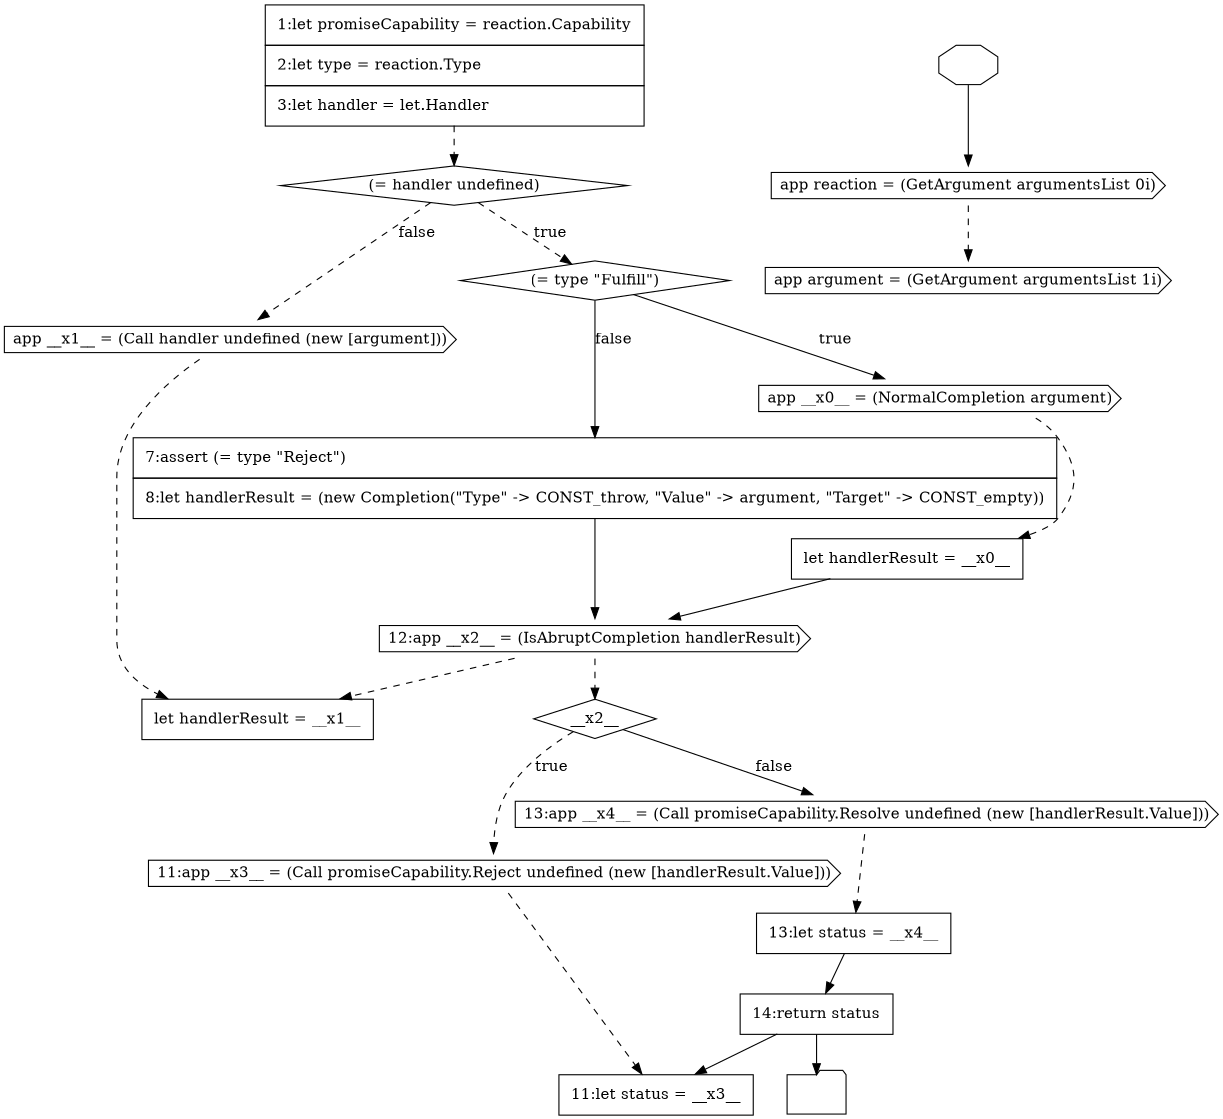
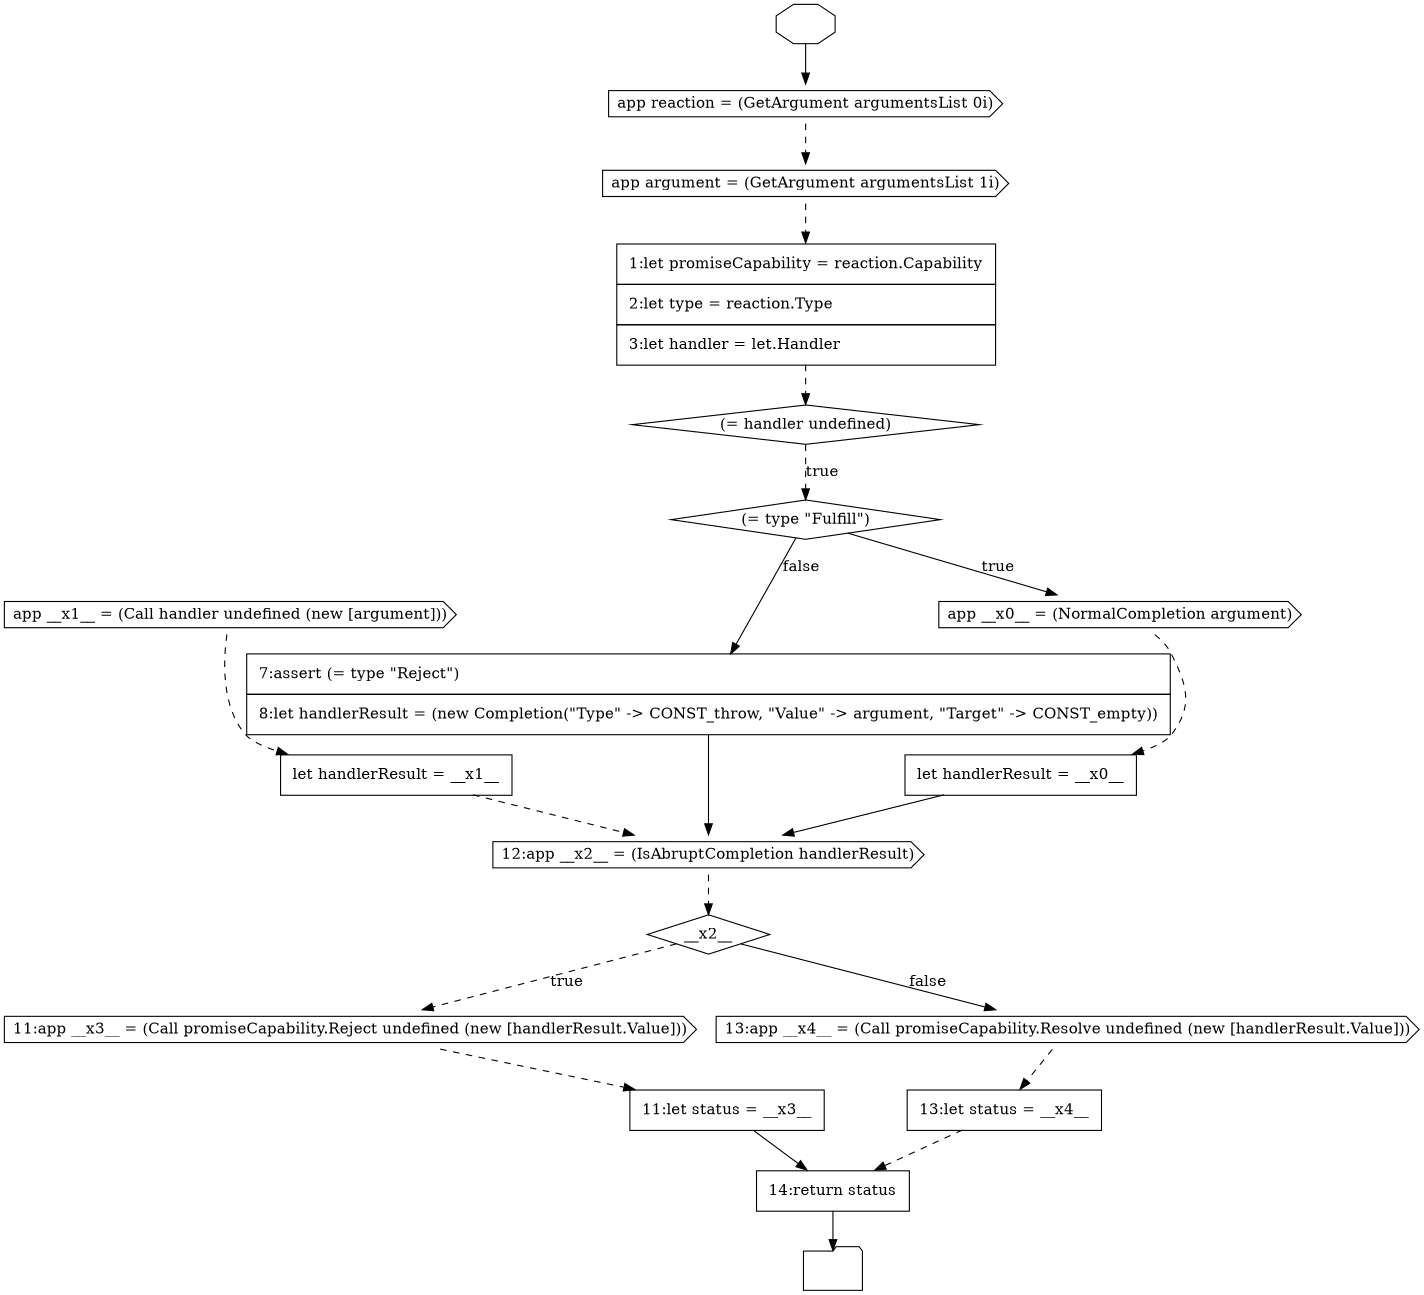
edge "app argument = (GetArgument argumentsList 1i)" -> "1:let promiseCapability = reaction.Capability": added
edge "(= handler undefined)" -> "app __x1__ = (Call handler undefined (new [argument]))": removed, label "false"
edge "12:app __x2__ = (IsAbruptCompletion handlerResult)" -> "let handlerResult = __x1__": reversed
edge "13:let status = __x4__" -> "14:return status": style solid -> dashed
edge "14:return status" -> "11:let status = __x3__": reversed
